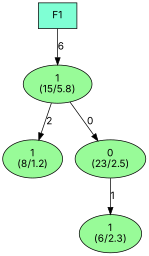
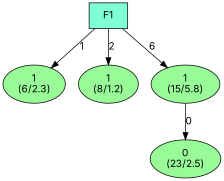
edge "1 (15/5.8)" -> "1 (8/1.2)": now "F1" -> "1 (8/1.2)"
edge "0 (23/2.5)" -> "1 (6/2.3)": now "F1" -> "1 (6/2.3)"
